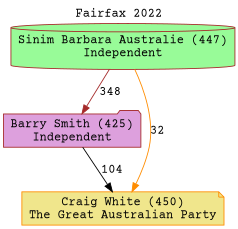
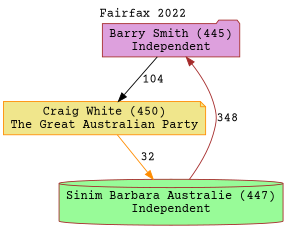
edge "Sinim Barbara Australie (447) Independent" -> "Craig White (450) The Great Australian Party": reversed
node "Barry Smith (425) Independent": label "Barry Smith (425) Independent" -> "Barry Smith (445) Independent"
